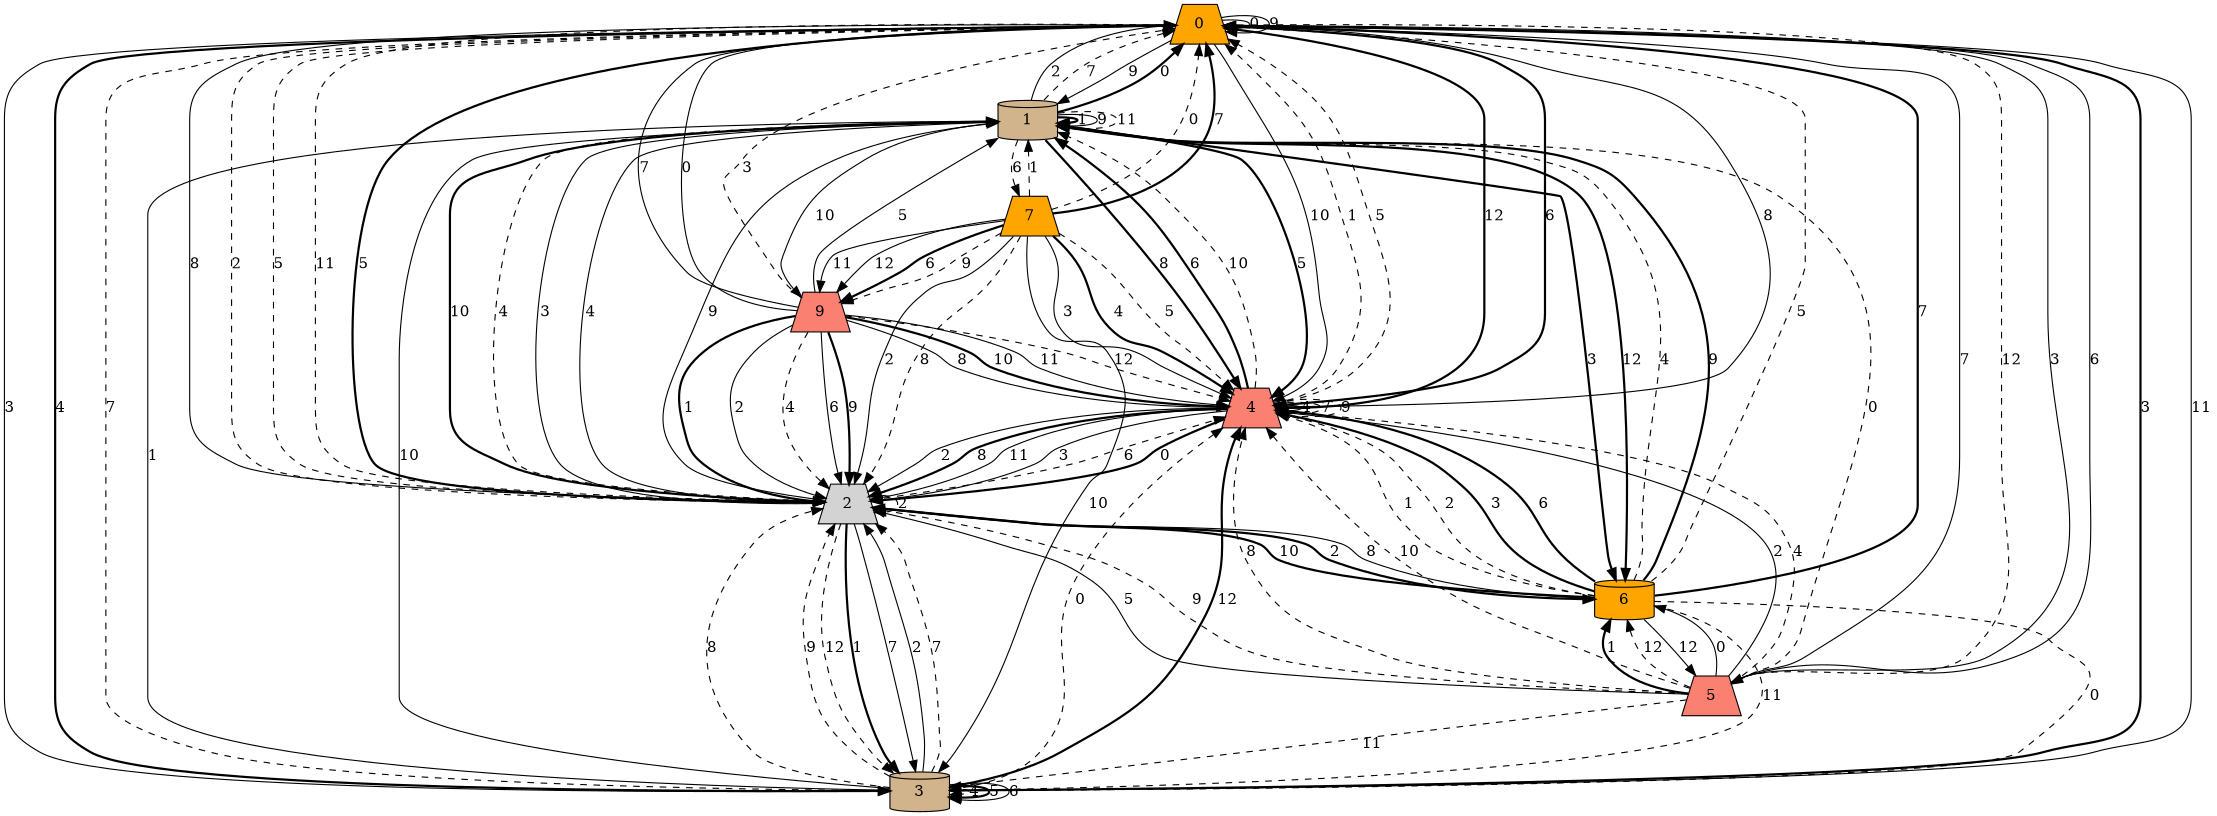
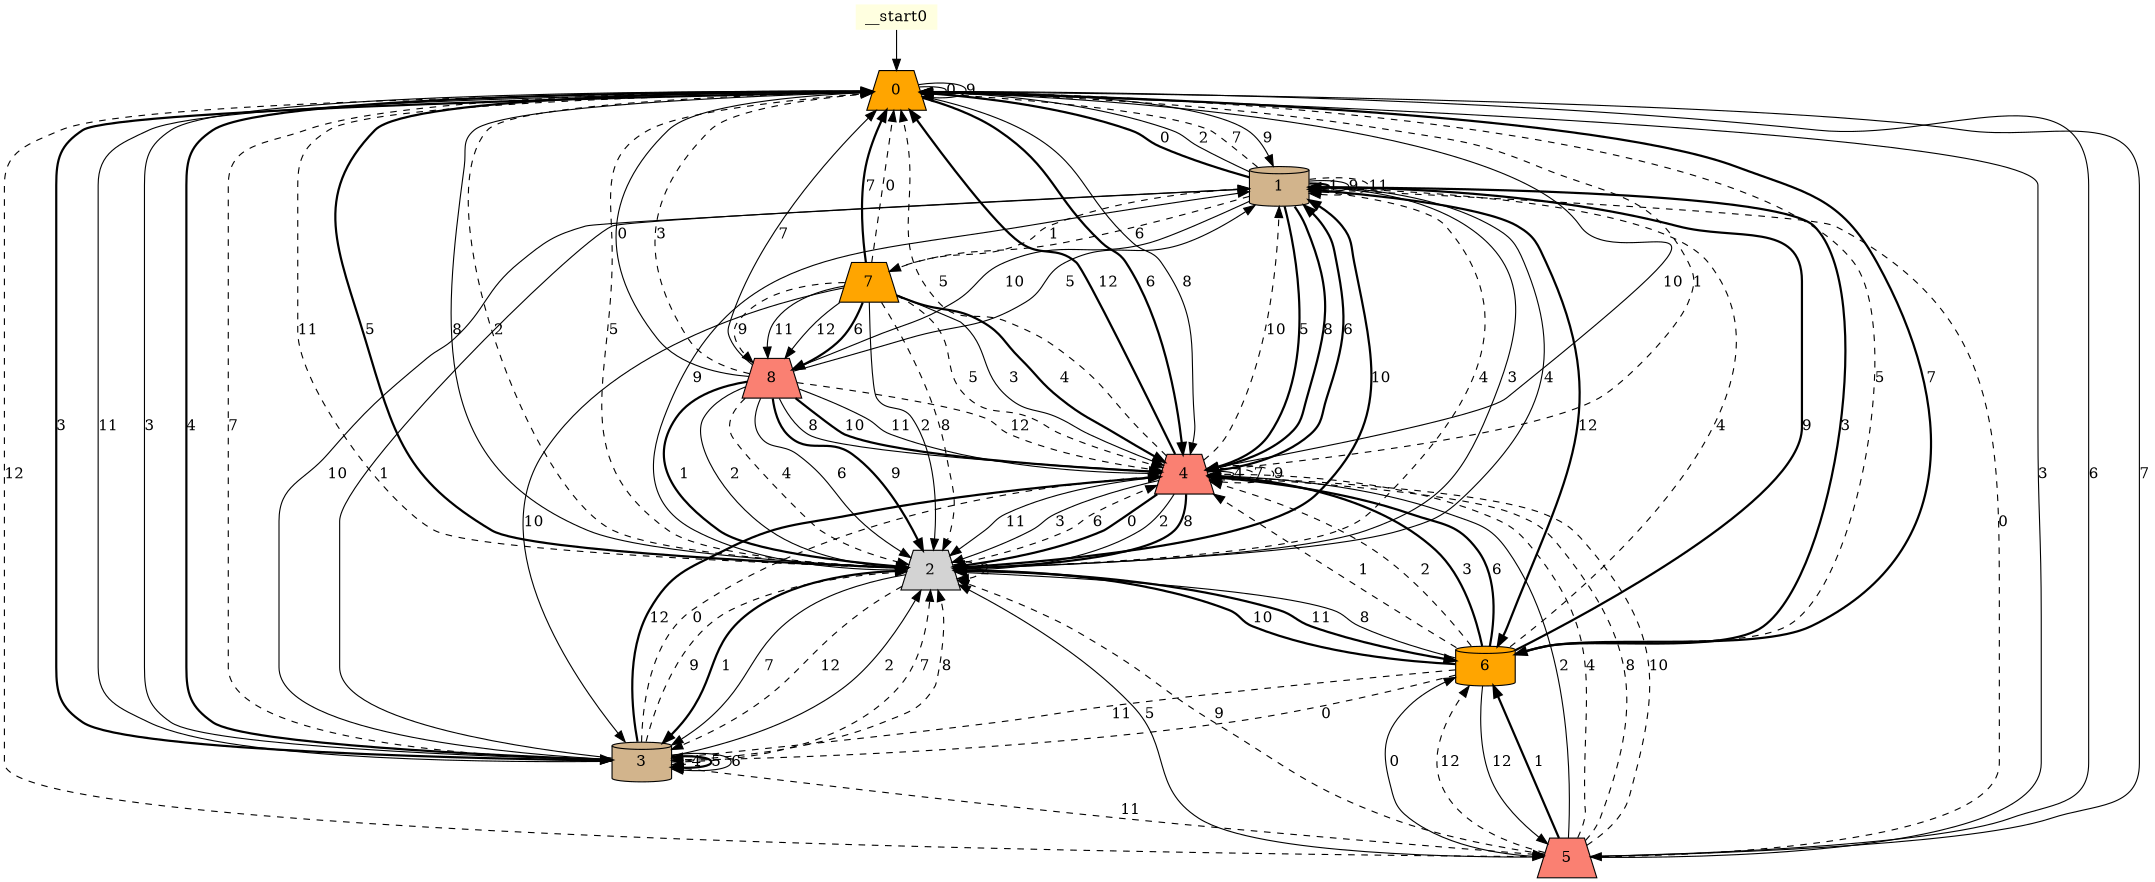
node "__start0": added
node "9": label "9" -> "8"
edge "2" -> "6": label "2" -> "11"
edge "5" -> "3": reversed
